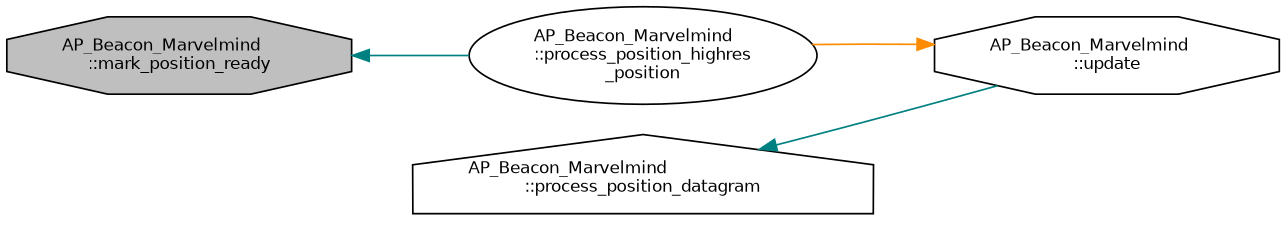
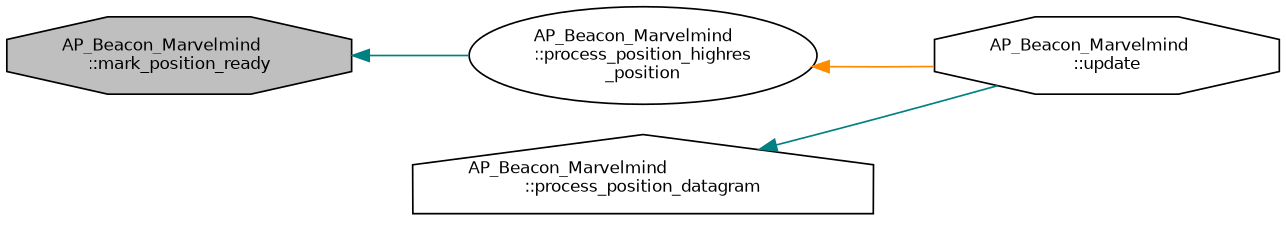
edge "AP_Beacon_Marvelmind ::process_position_highres _position" -> "AP_Beacon_Marvelmind ::update": reversed
